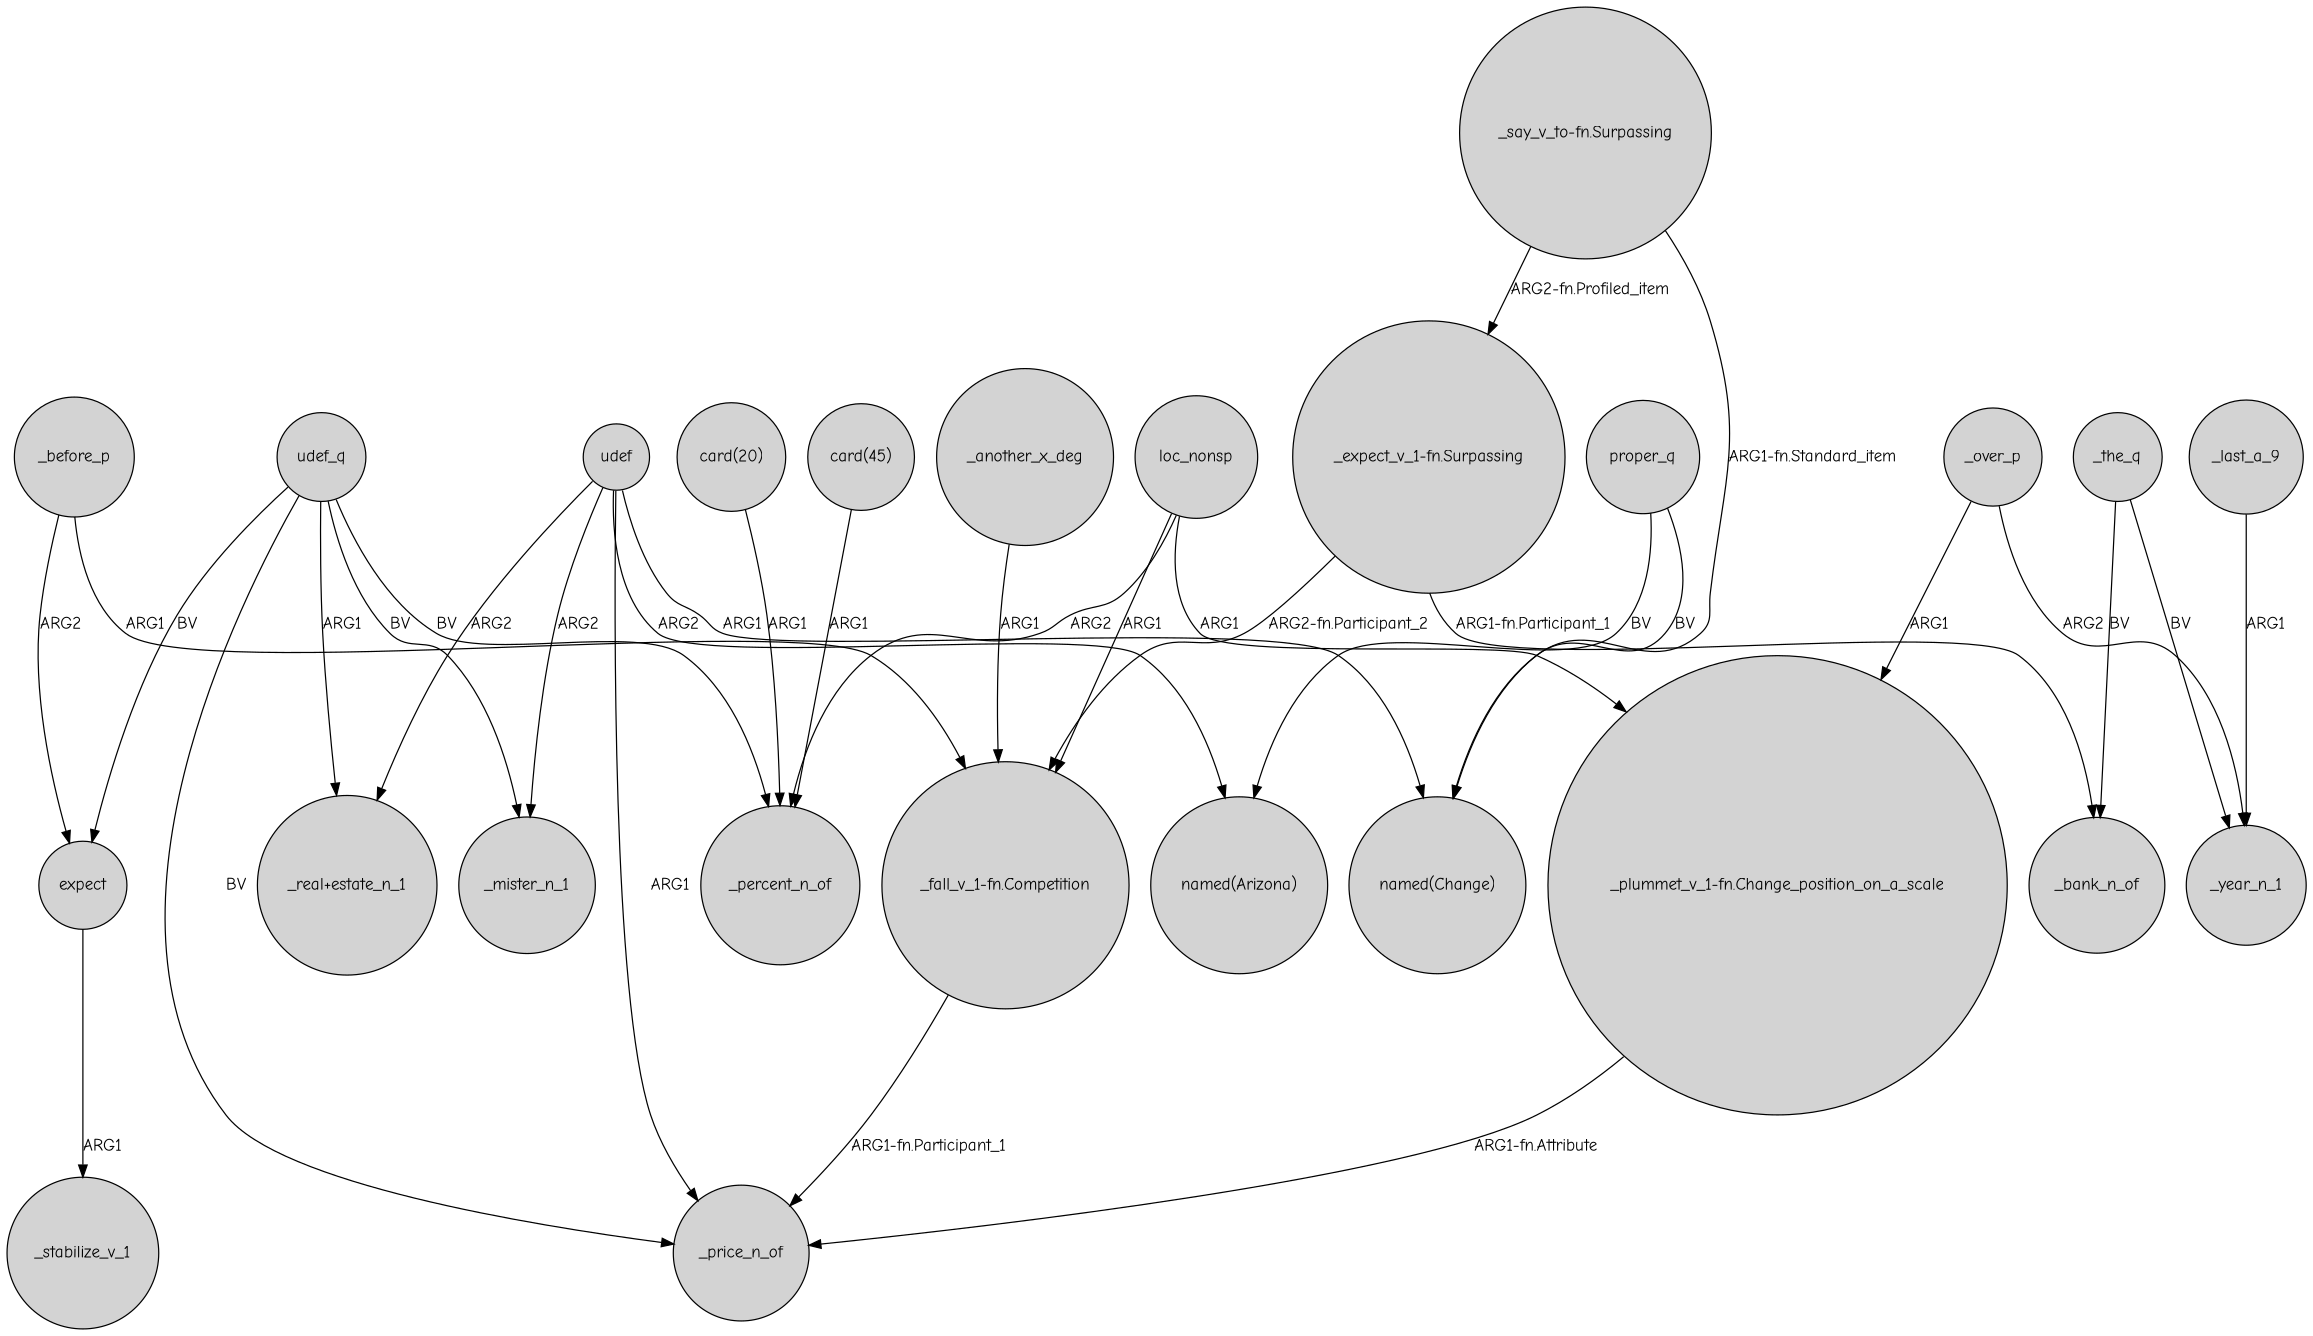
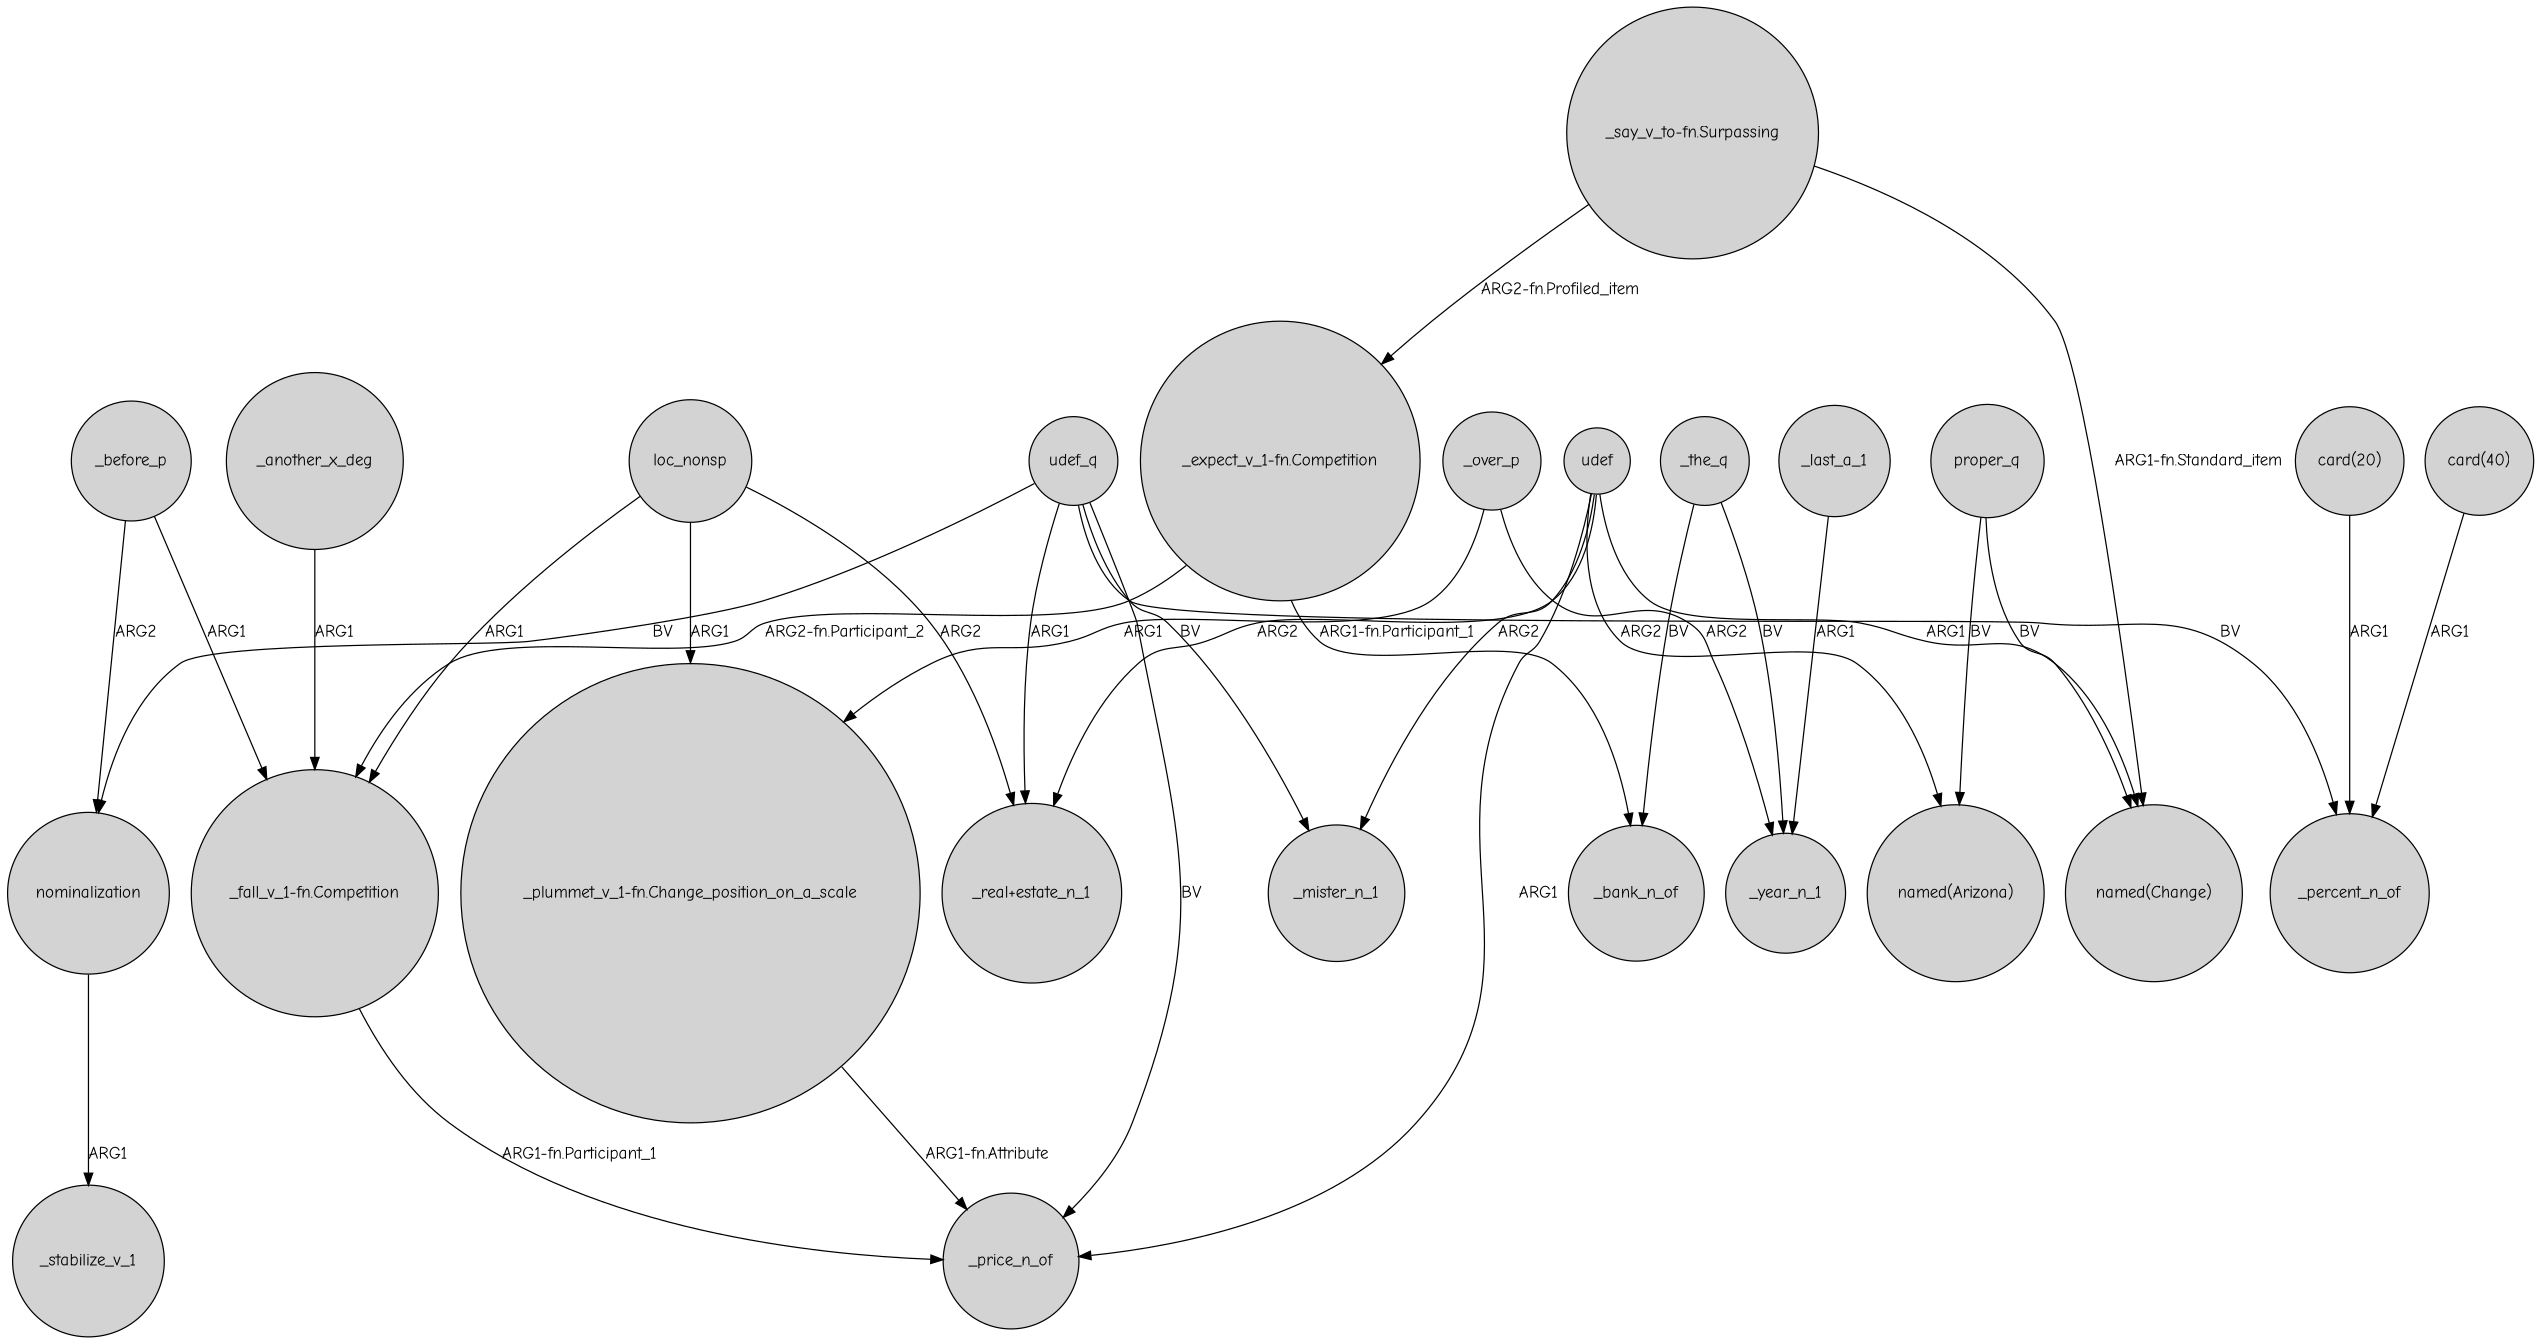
node "card(45)": label "card(45)" -> "card(40)"
node "_expect_v_1-fn.Surpassing": label "_expect_v_1-fn.Surpassing" -> "_expect_v_1-fn.Competition"
node "_last_a_9": label "_last_a_9" -> "_last_a_1"
edge "loc_nonsp" -> "_percent_n_of": now "loc_nonsp" -> "_real+estate_n_1"
node "expect": label "expect" -> "nominalization"
